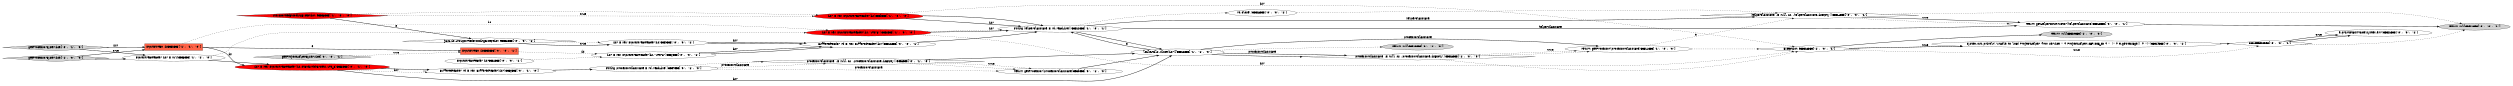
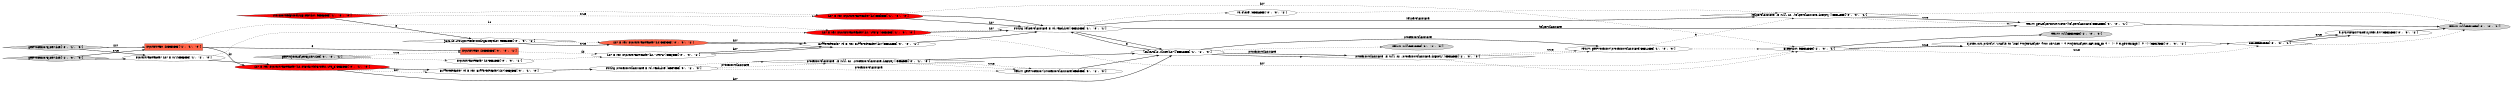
edge "e.printStackTrace(System.err)@@@21@@@['0', '0', '1']" -> "return null@@@24@@@['0', '0', '1']": added
node "isr = new InputStreamReader(is)@@@9@@@['0', '0', '1']": fillcolor white -> tomato
edge "getProjectHelperByService['0', '0', '1']" -> "InputStreamReader isr@@@4@@@['0', '0', '1']": added
